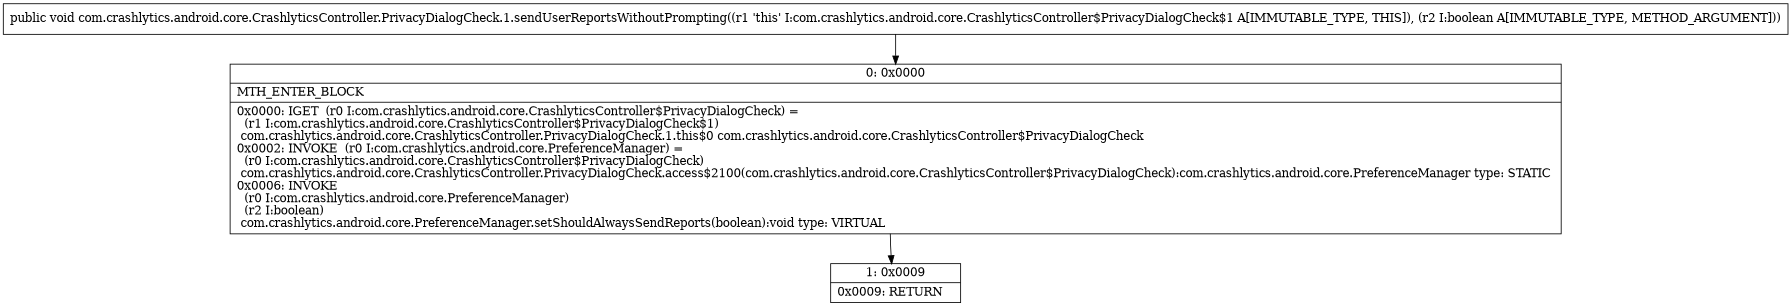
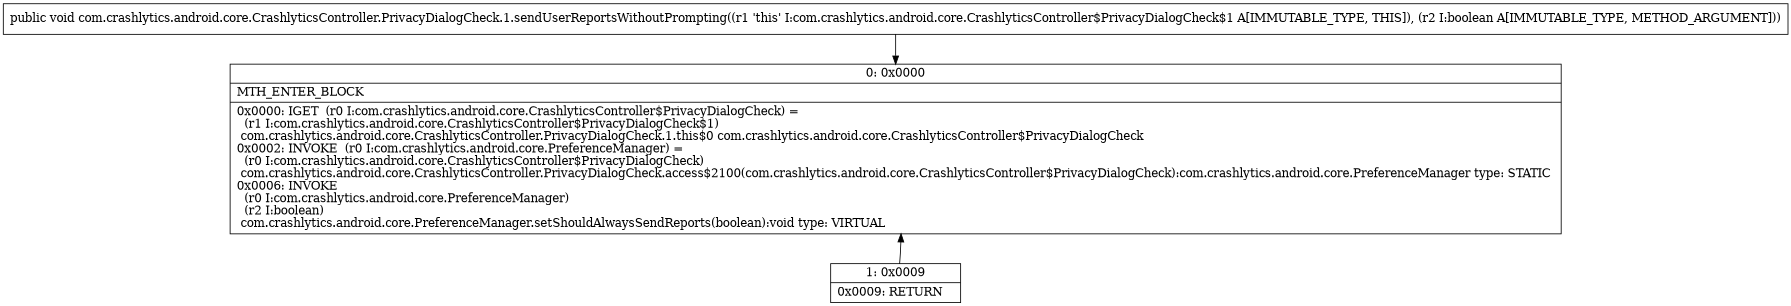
edge "0: 0x0000" -> "1: 0x0009": reversed
